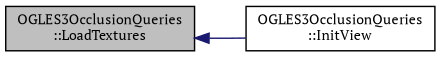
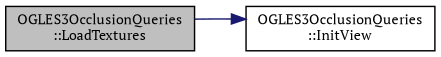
edge "OGLES3OcclusionQueries ::InitView" -> "OGLES3OcclusionQueries ::LoadTextures": reversed
